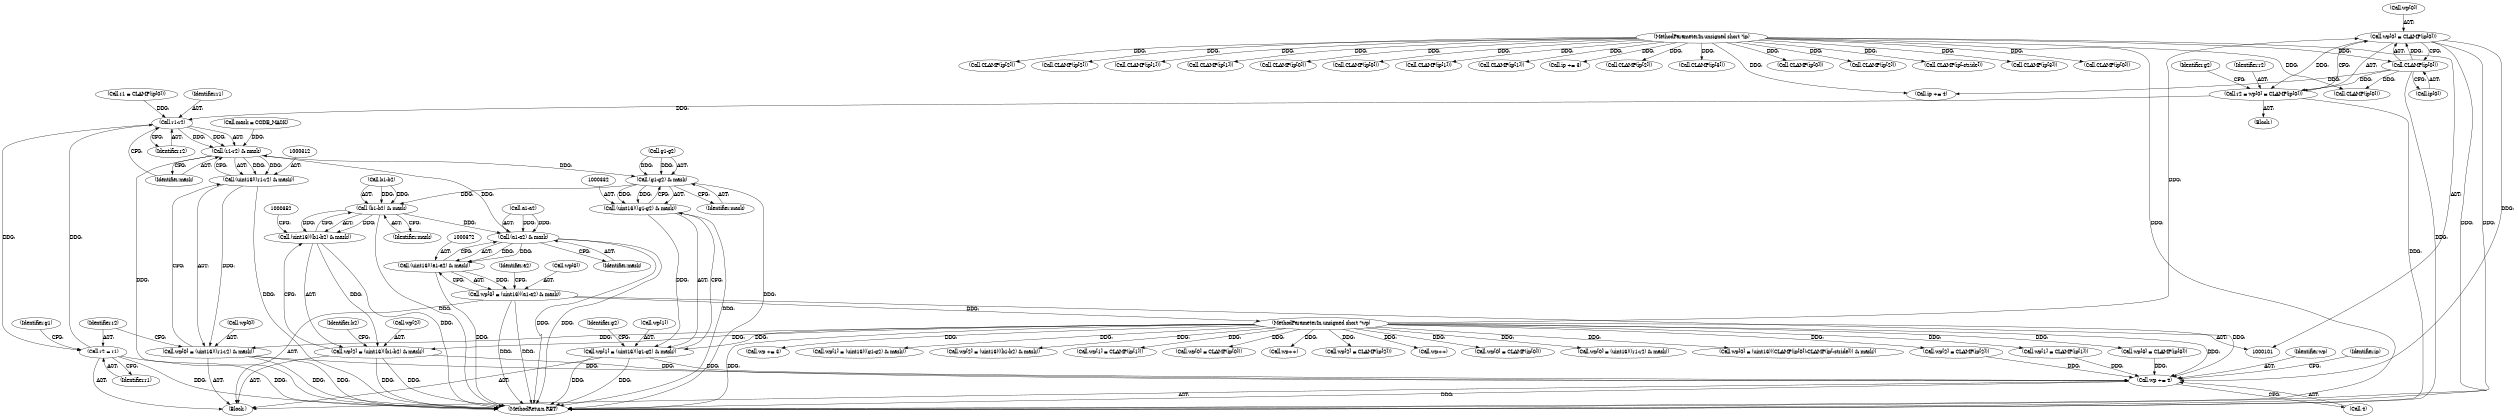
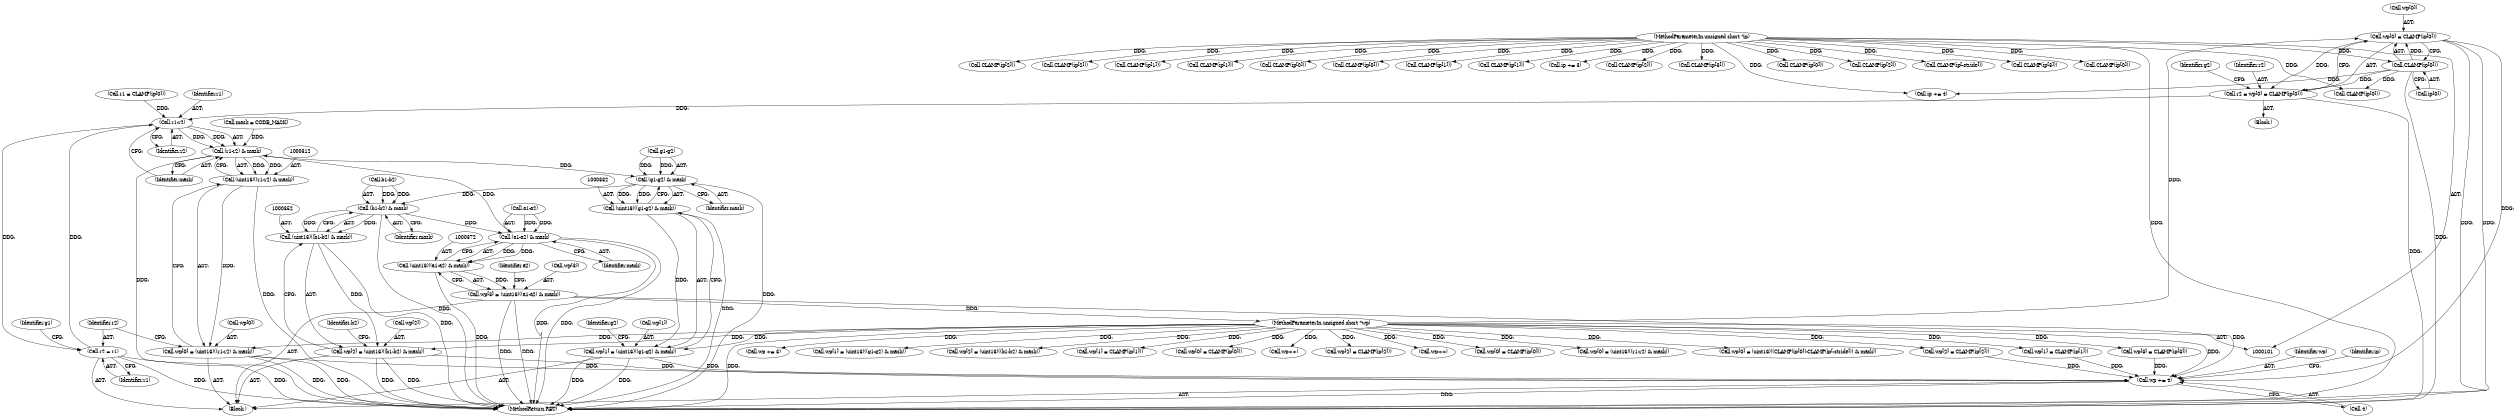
edge "1000352" -> "(Call,(uint16)((b1-b2) & mask))": label "CFG: " -> "AST: "
